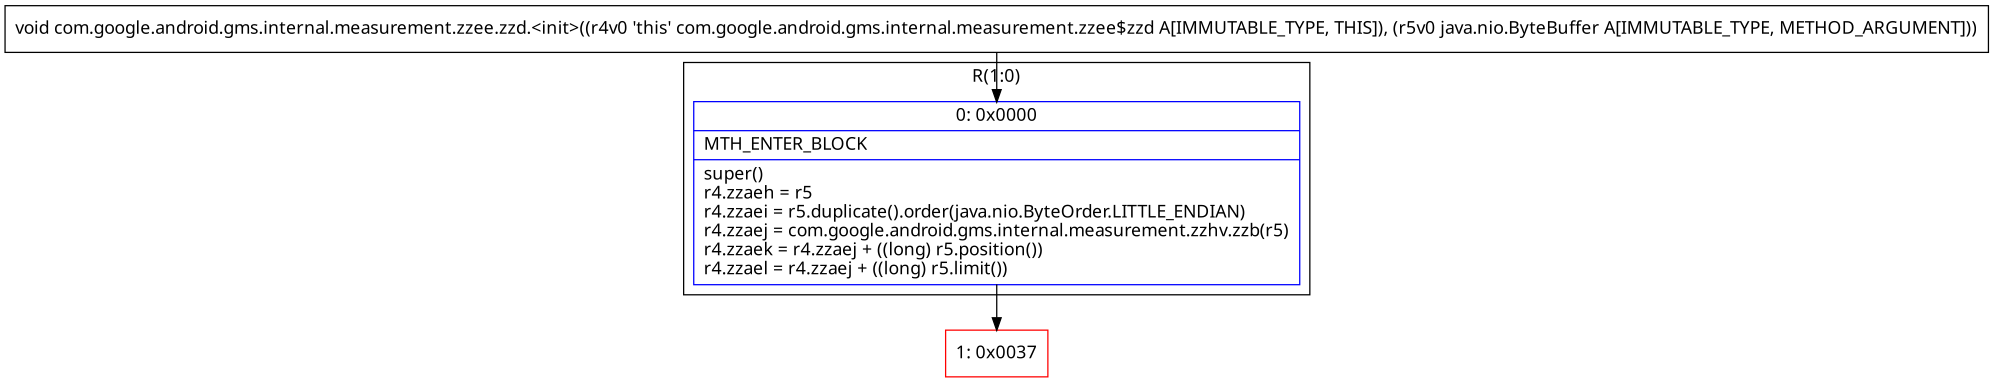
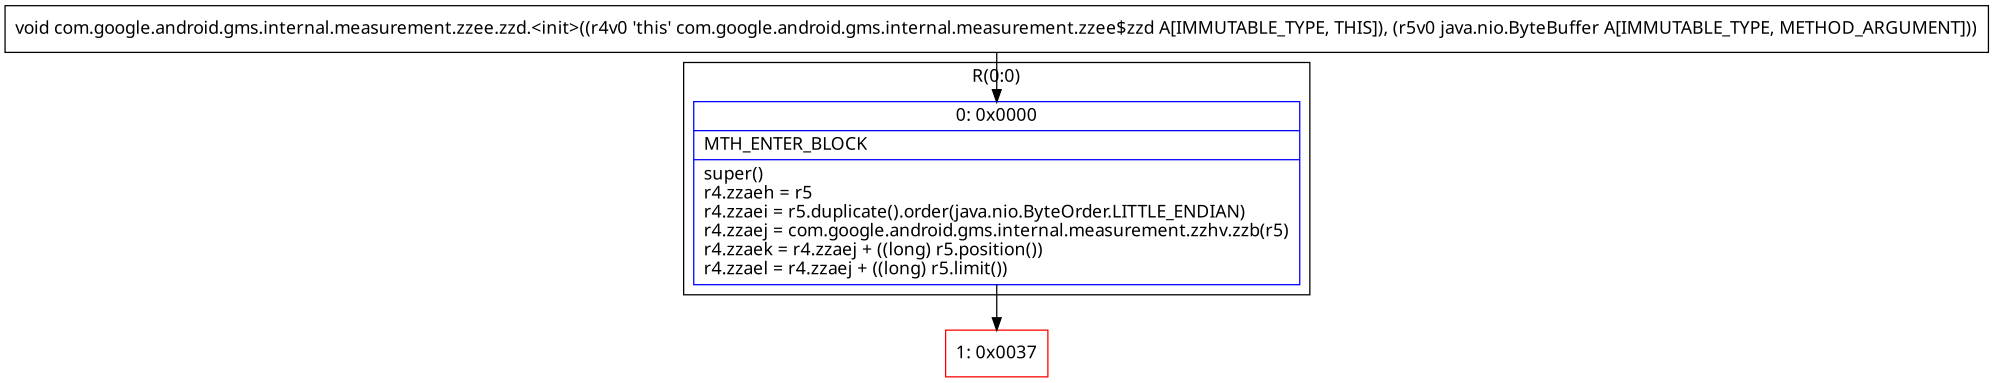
cluster "R(1:0)": label "R(1:0)" -> "R(0:0)"
